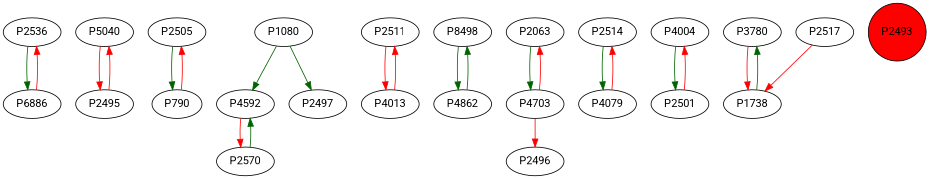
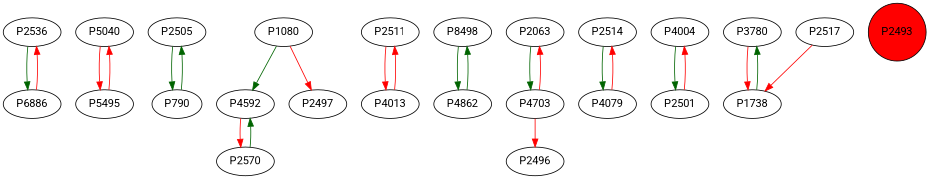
edge "P1080" -> "P2497": color darkgreen -> red
edge "P790" -> "P2505": color red -> darkgreen
node "P2495": label "P2495" -> "P5495"
